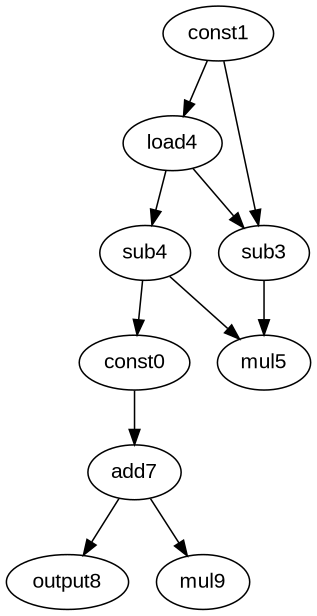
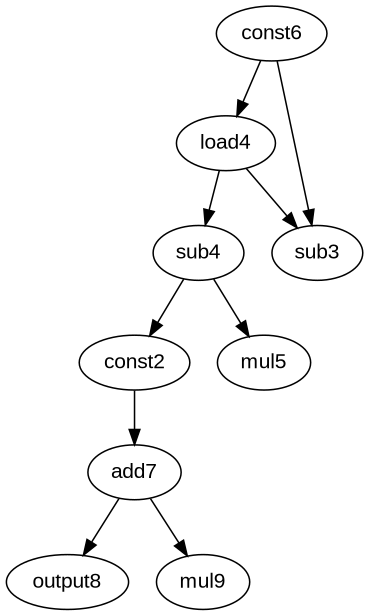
node "const1": label "const1" -> "const6"
edge "sub3" -> "mul5": removed
node "const0": label "const0" -> "const2"
